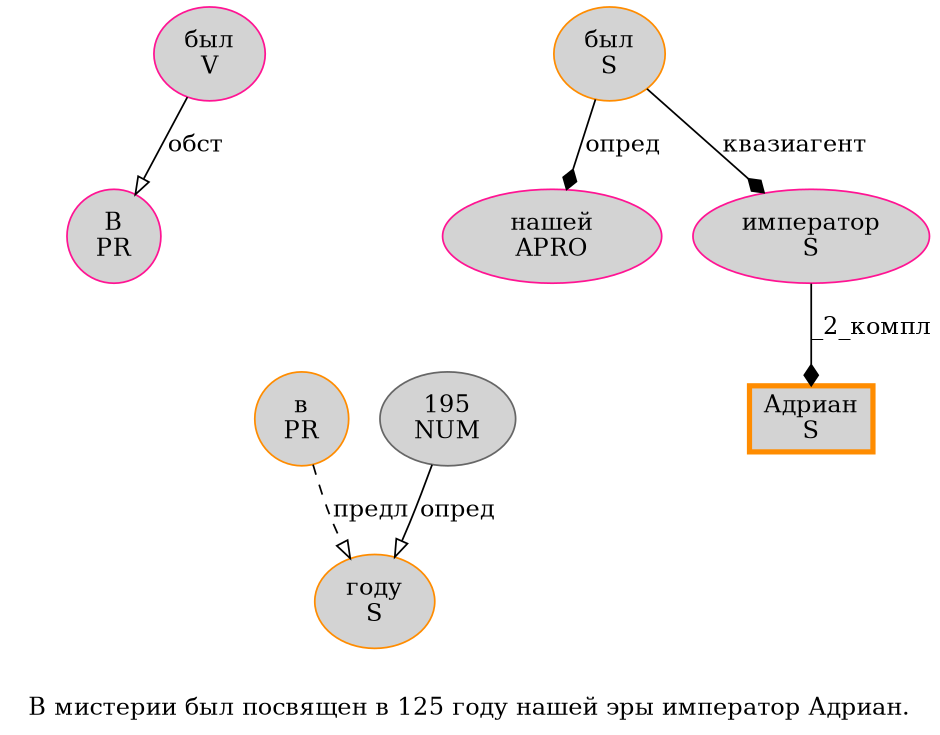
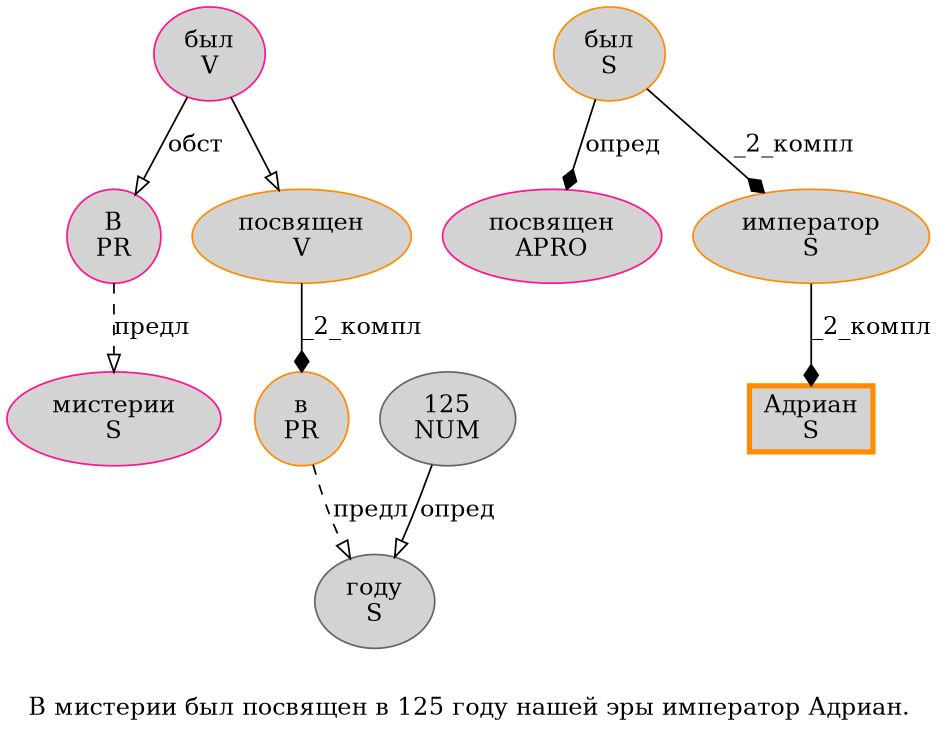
edge "был S" -> "император S": label "квазиагент" -> "_2_компл"
node "посвящен V": added
node "нашей APRO": label "нашей APRO" -> "посвящен APRO"
node "император S": color deeppink -> darkorange
node "мистерии S": added
node "195 NUM": label "195 NUM" -> "125 NUM"
node "году S": color darkorange -> gray40
